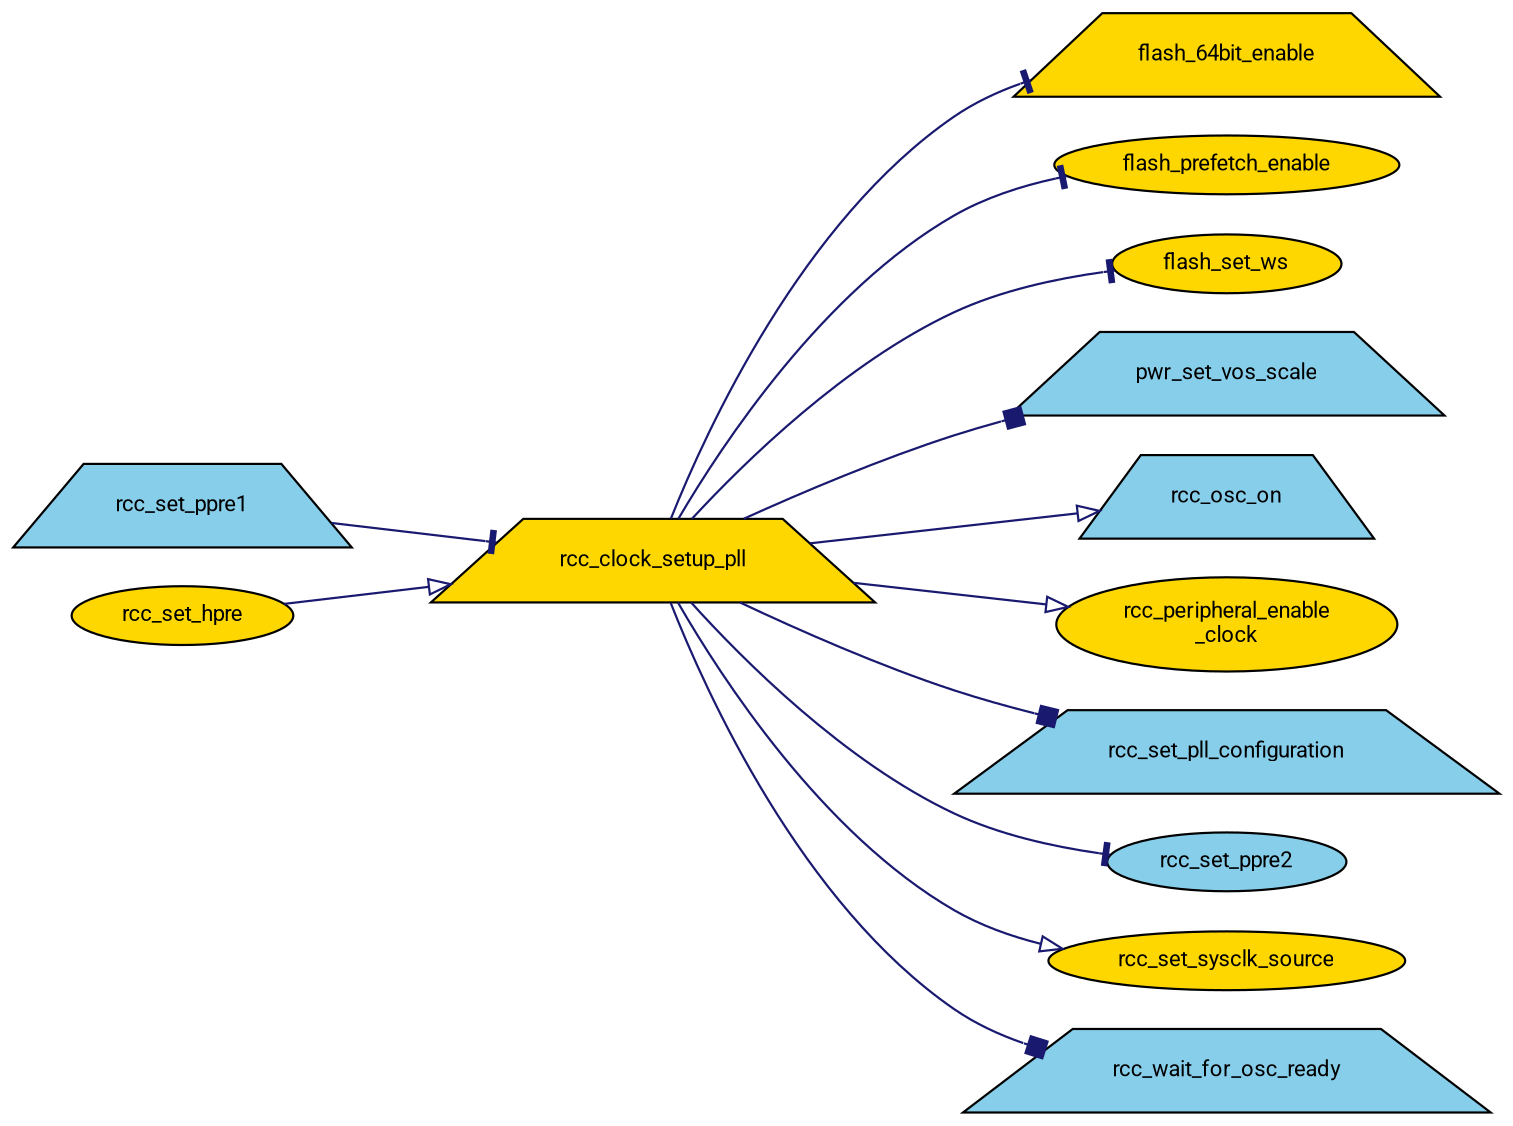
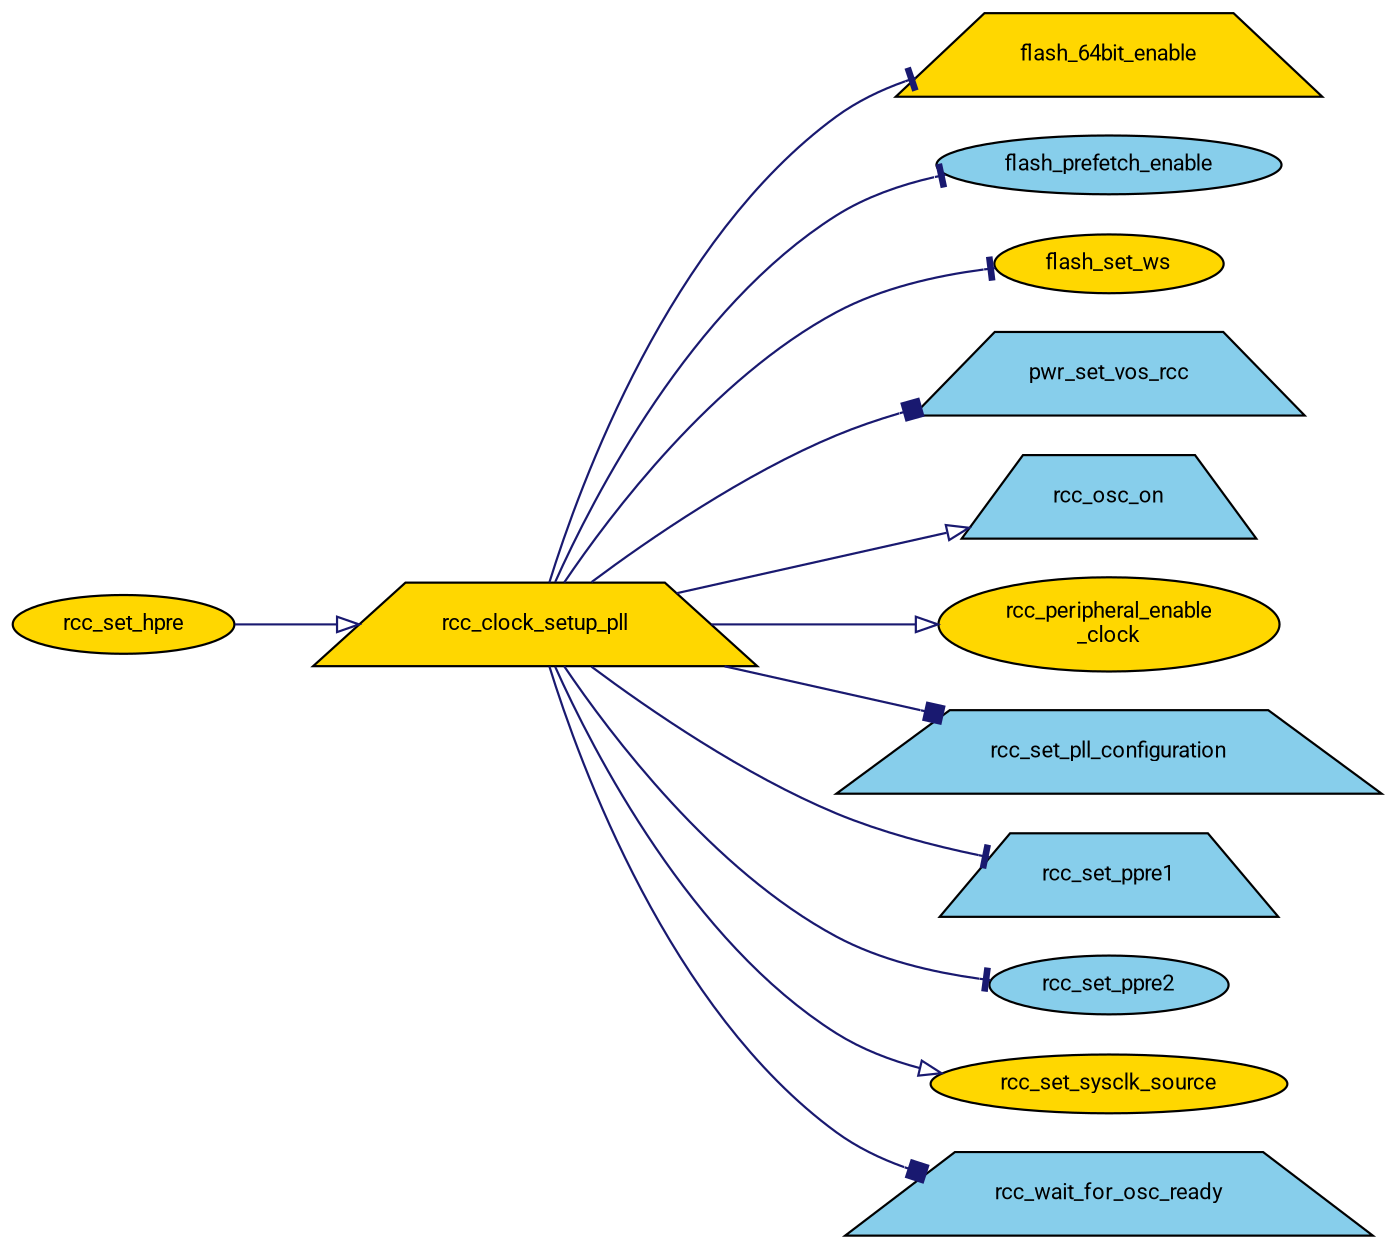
node "flash_prefetch_enable": fillcolor gold -> skyblue
node "pwr_set_vos_scale": label "pwr_set_vos_scale" -> "pwr_set_vos_rcc"
edge "rcc_set_ppre1" -> "rcc_clock_setup_pll": reversed
